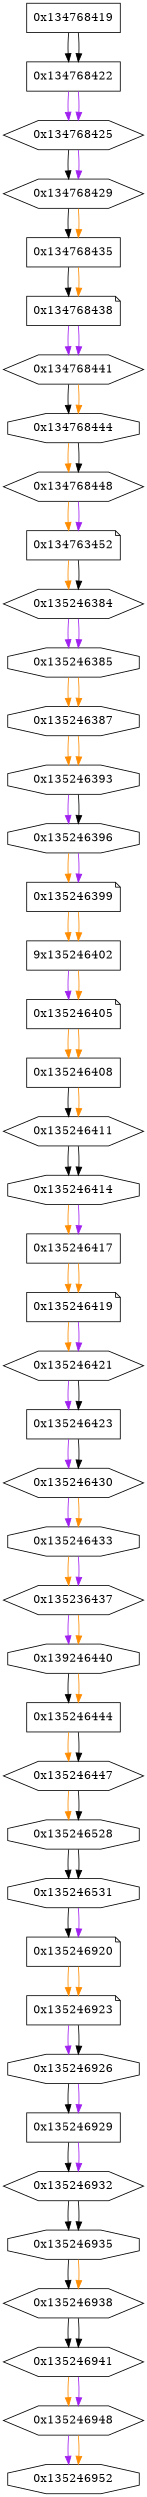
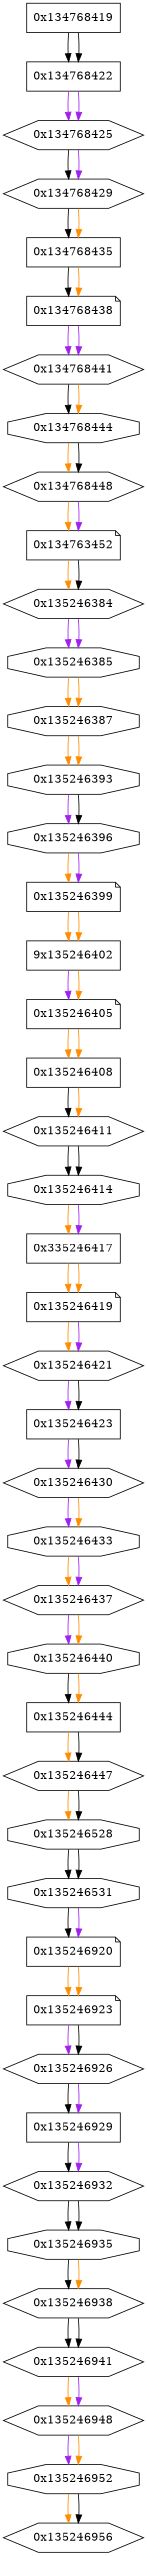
node "0x135246417": label "0x135246417" -> "0x335246417"
node "0x135236437": label "0x135236437" -> "0x135246437"
node "0x139246440": label "0x139246440" -> "0x135246440"
node "0x135246926": shape octagon -> hexagon
node "0x135246956": added
